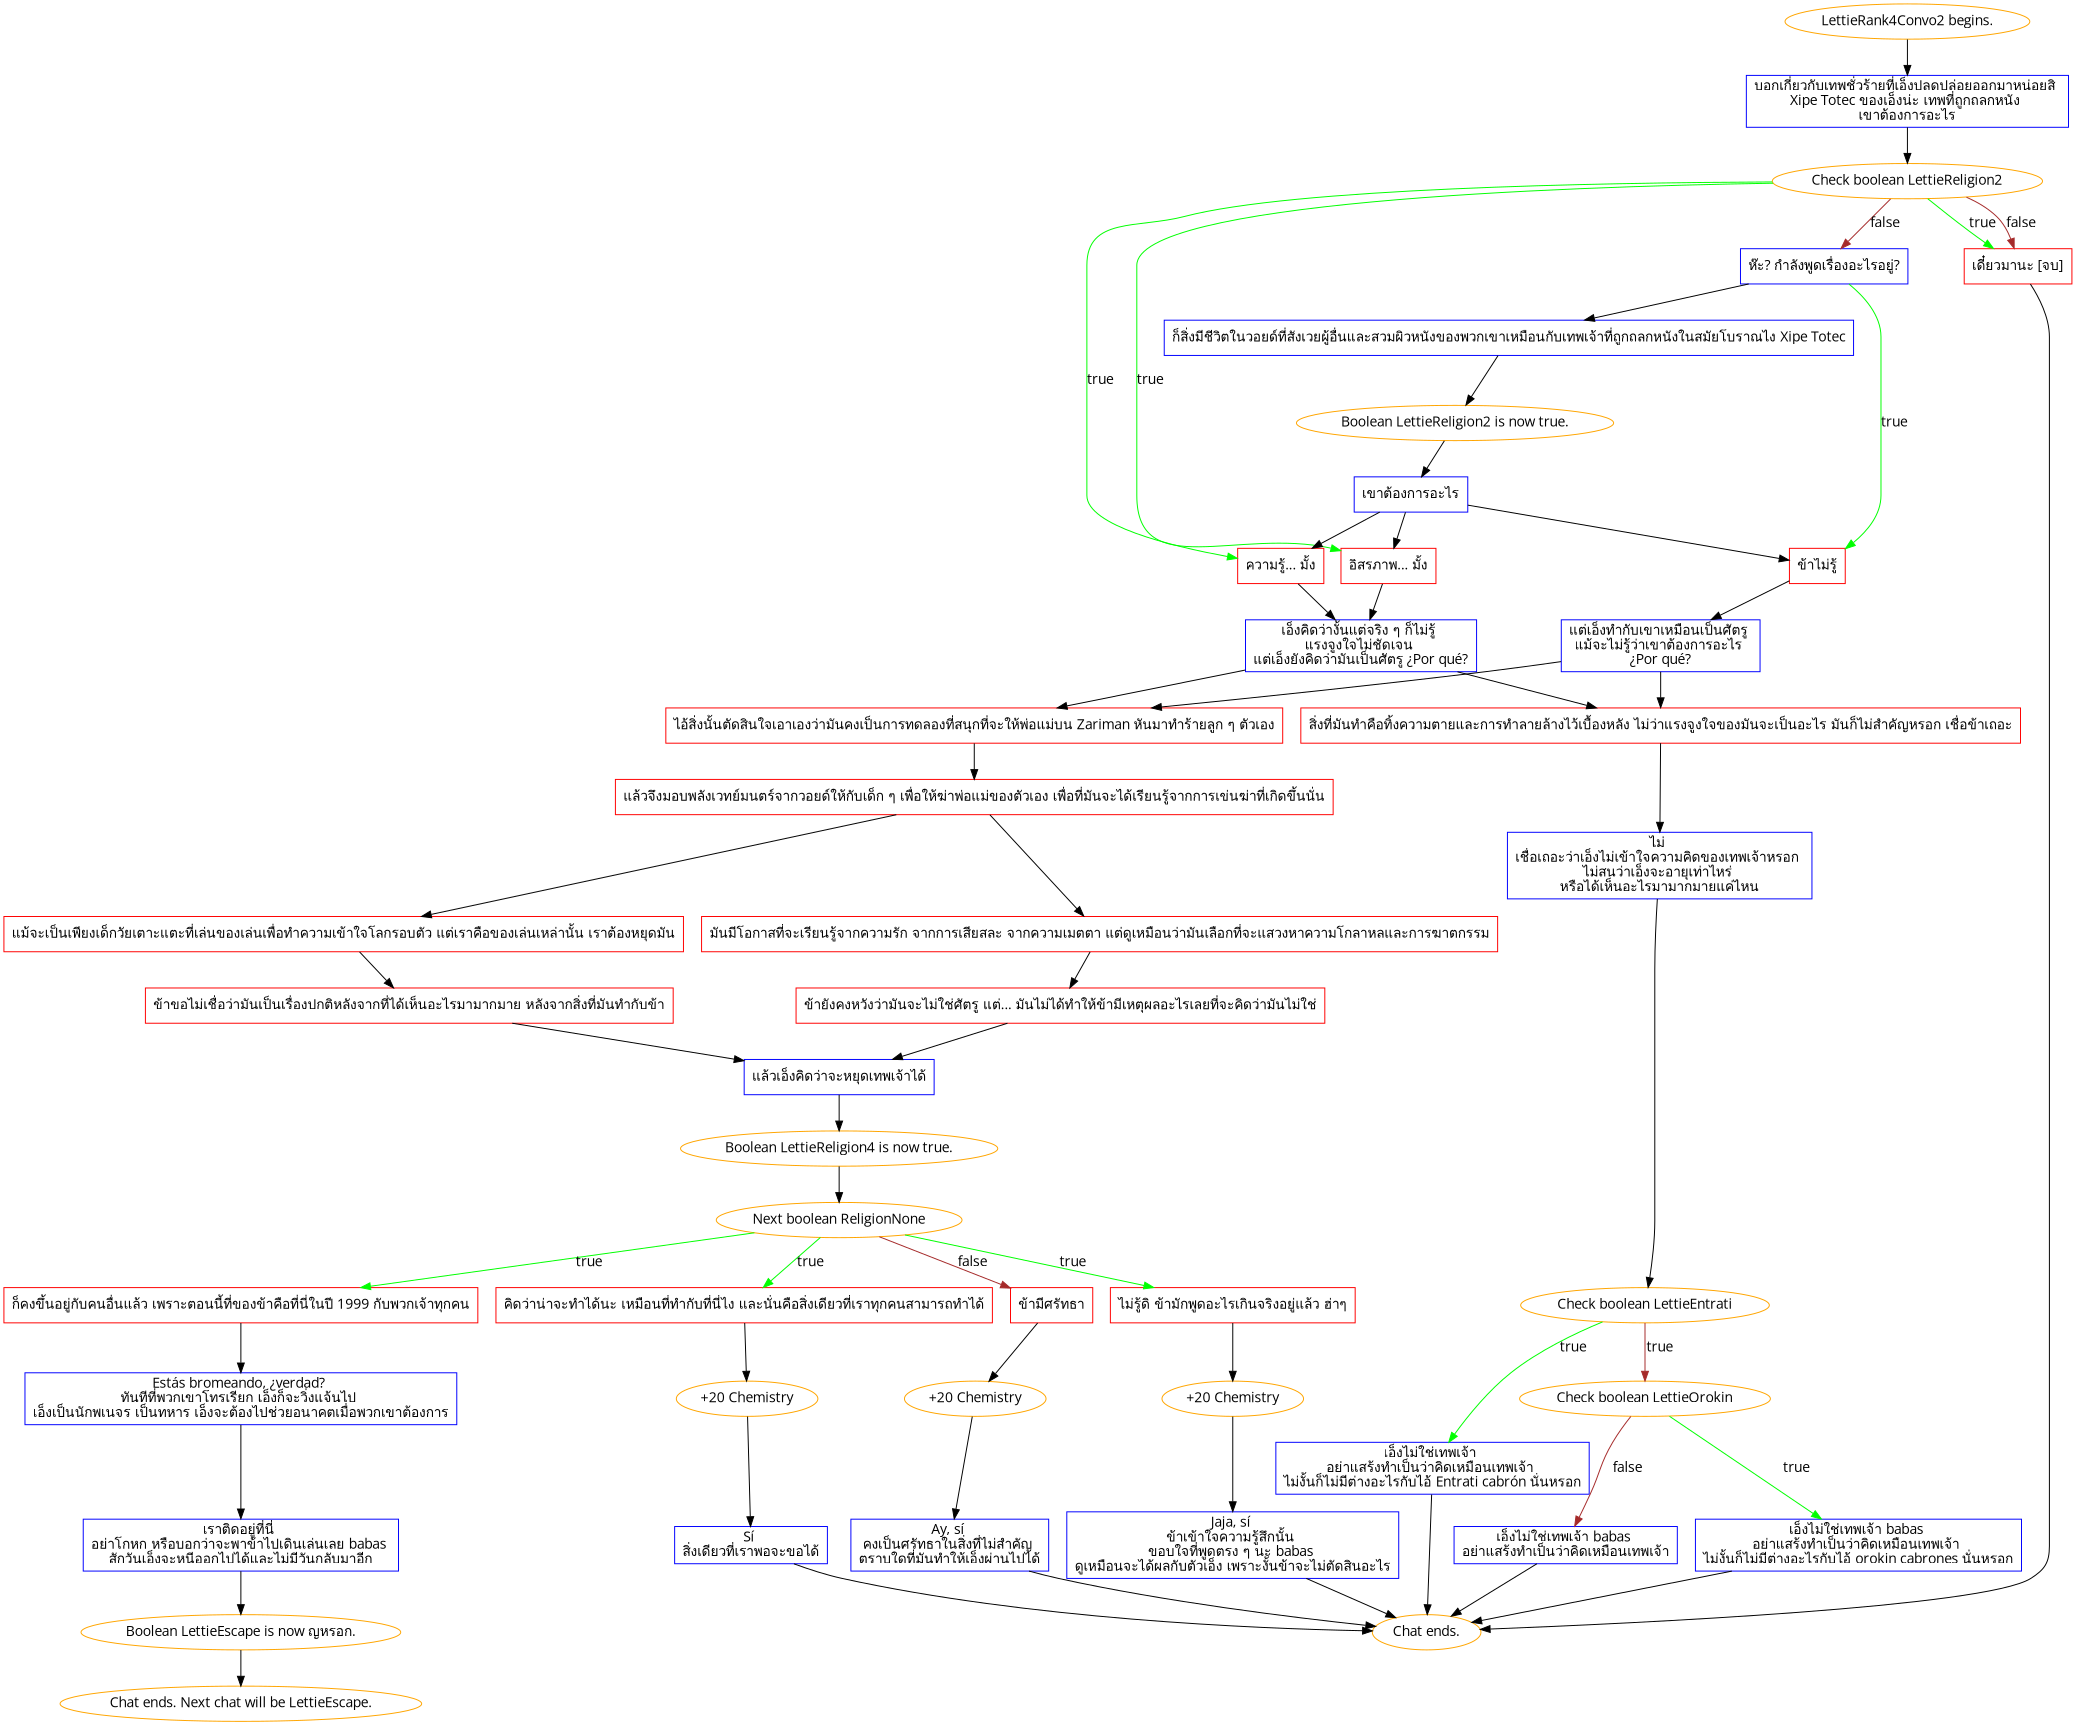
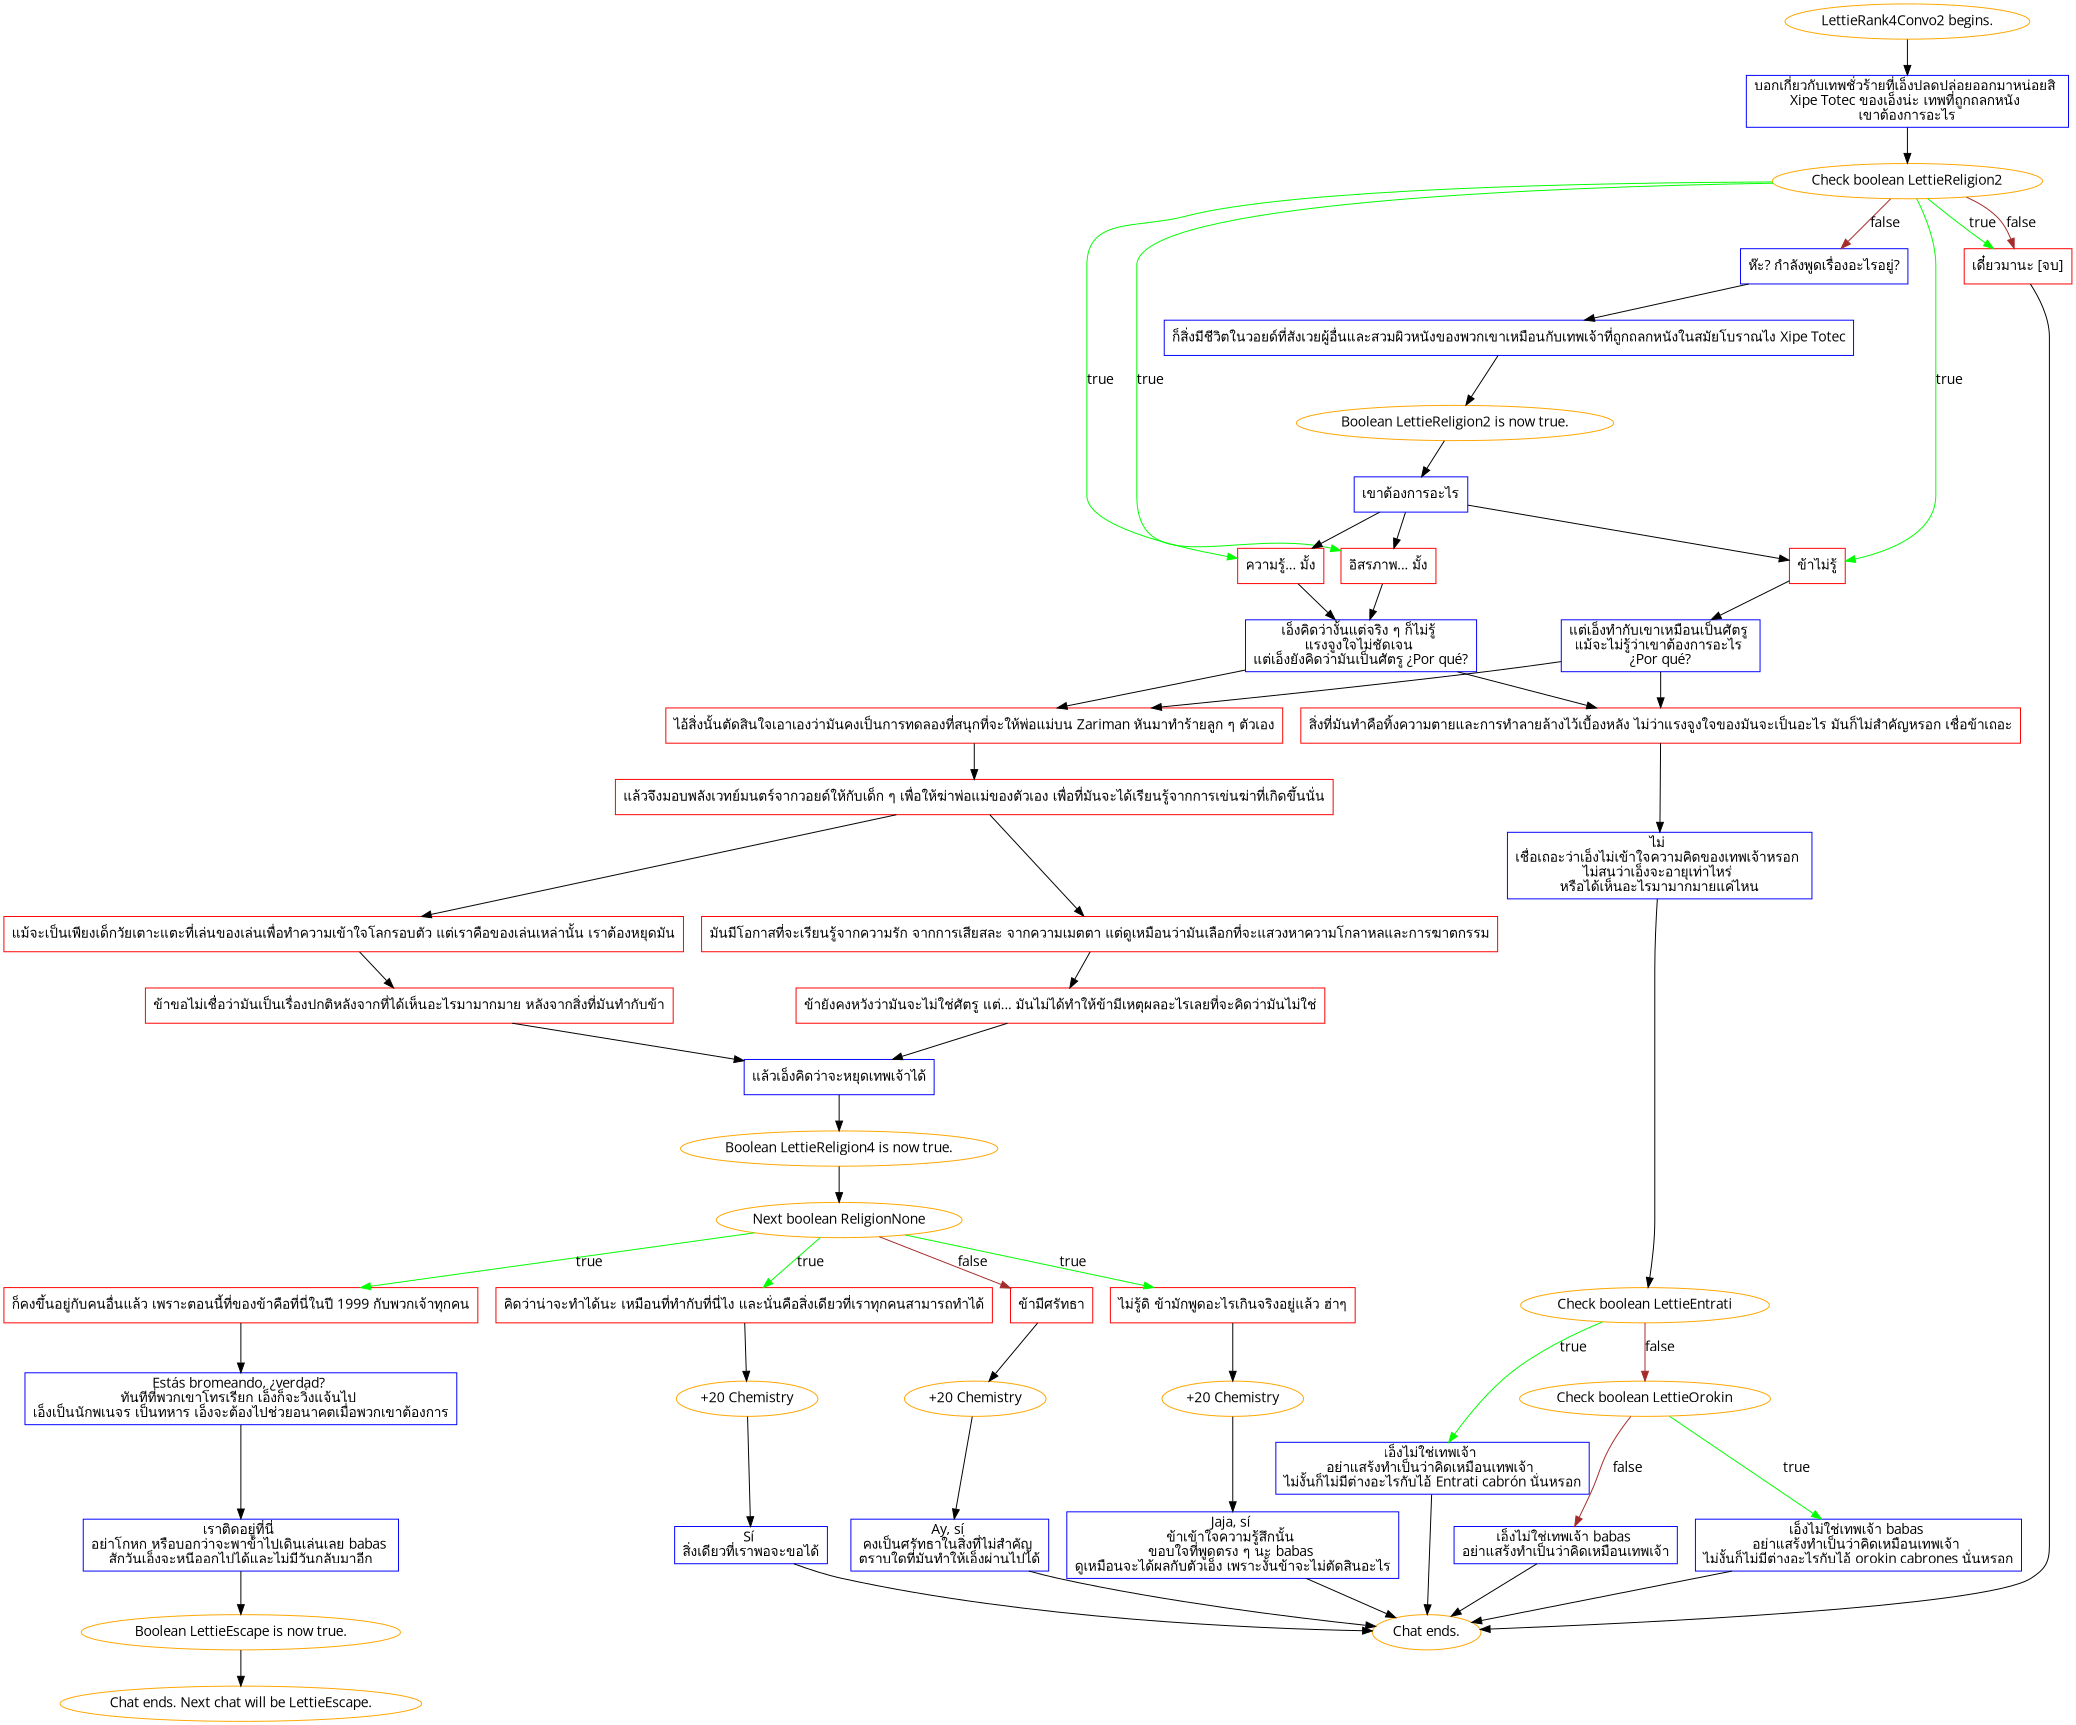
edge "ห๊ะ? กำลังพูดเรื่องอะไรอยู่?" -> "ข้าไม่รู้": now "Check boolean LettieReligion2" -> "ข้าไม่รู้"
edge "Check boolean LettieEntrati" -> "Check boolean LettieOrokin": label "true" -> "false"
node "Boolean LettieEscape is now ญหรอก.": label "Boolean LettieEscape is now ญหรอก." -> "Boolean LettieEscape is now true."
